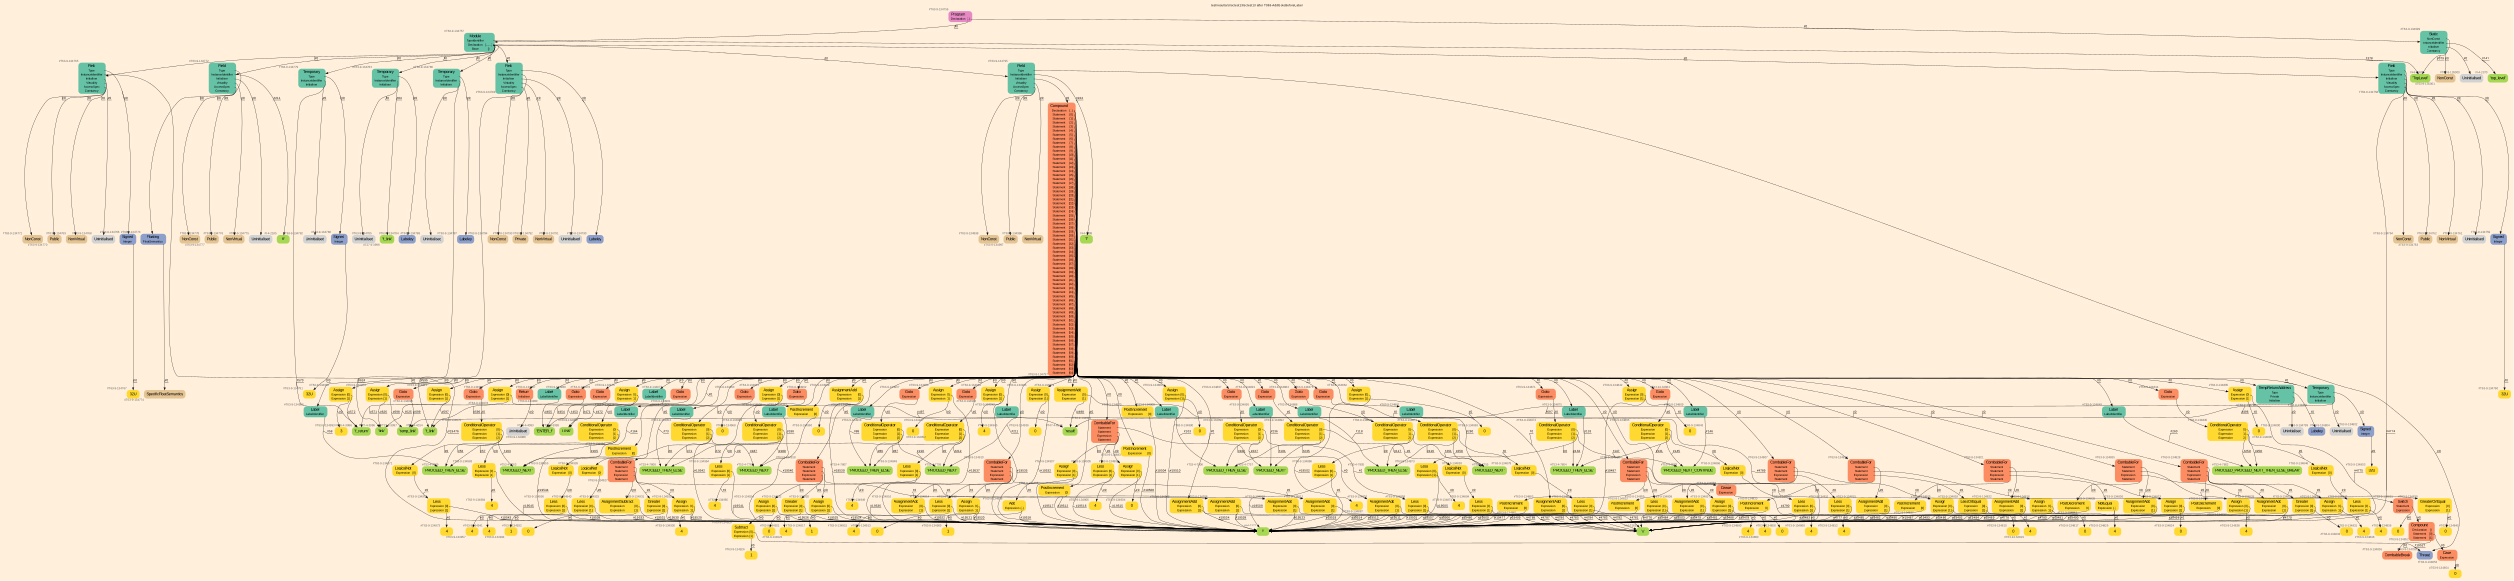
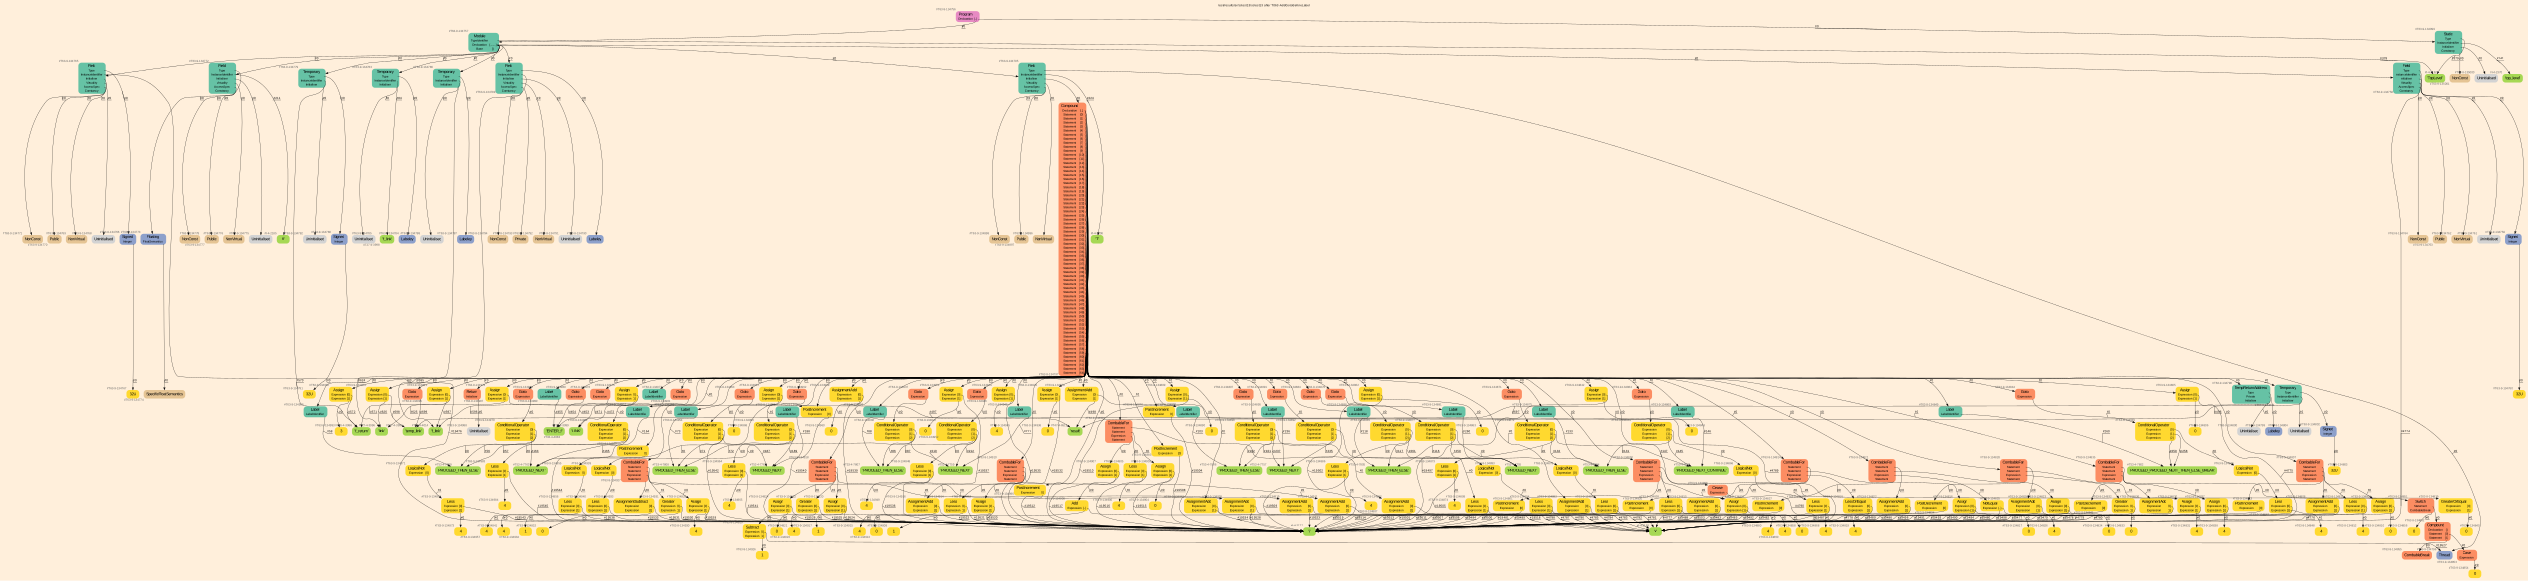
node "Static": text "NonConst" -> "Type"
node "Switch": text "Expression" -> "CombableBreak"
edge "Add" -> "'i'": now "Add" -> "'x'"
